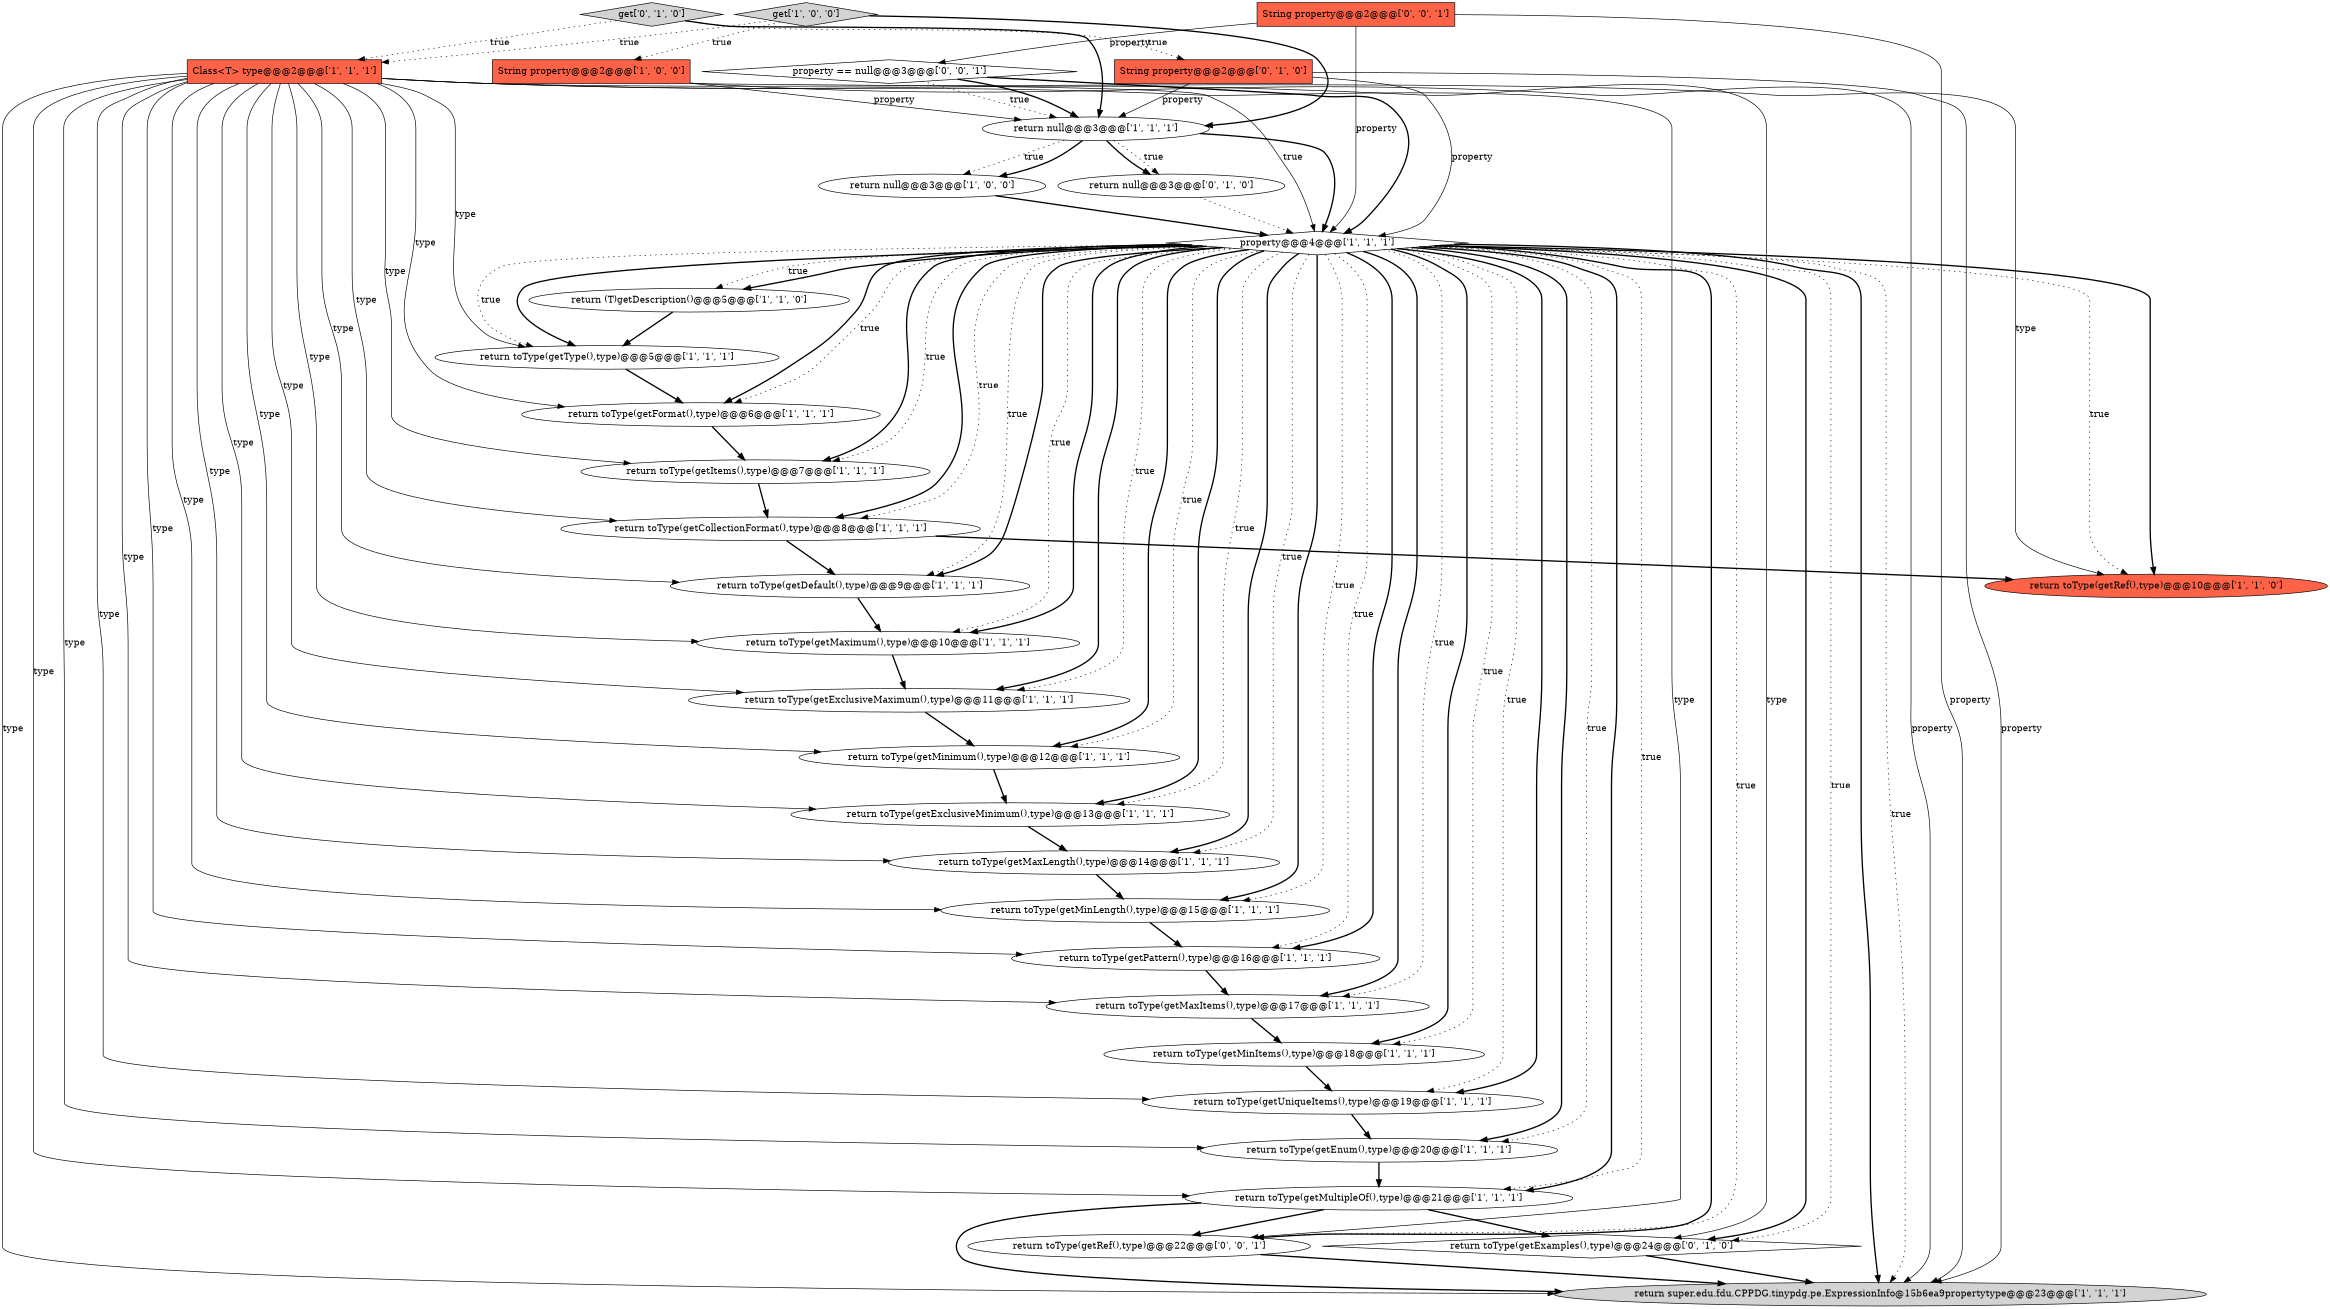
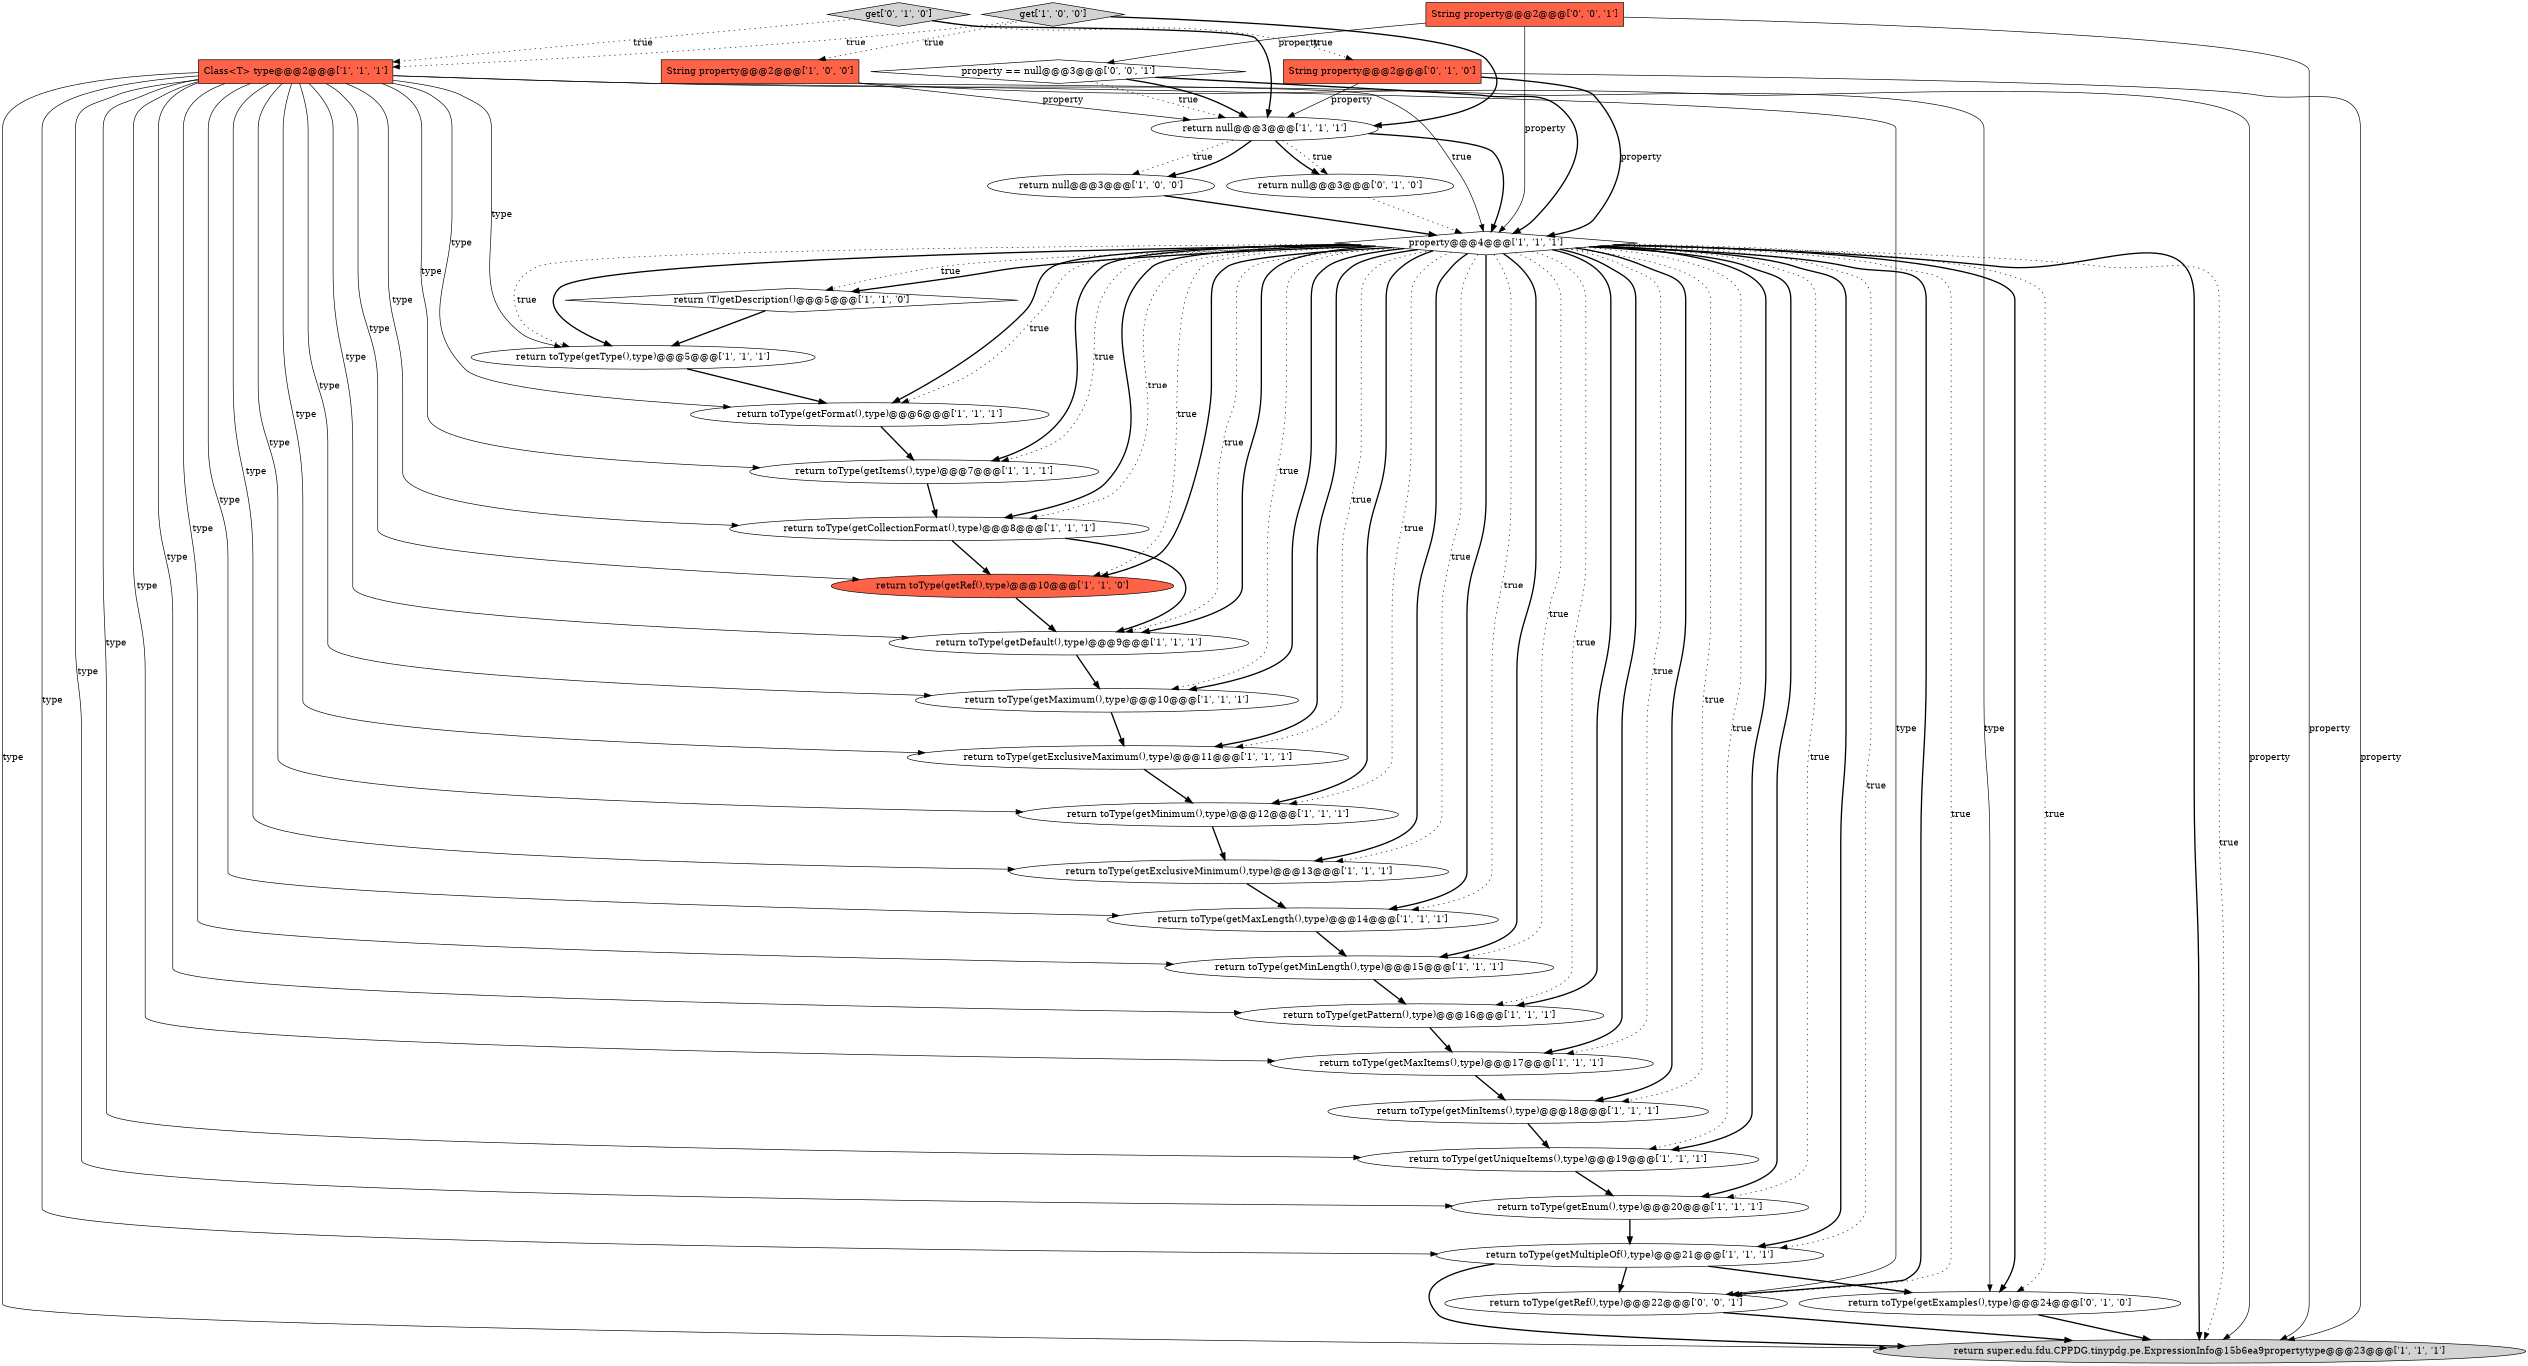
edge "String property@@@2@@@['0', '1', '0']" -> "property@@@4@@@['1', '1', '1']": style solid -> bold
node "return (T)getDescription()@@@5@@@['1', '1', '0']": shape ellipse -> diamond
edge "return toType(getRef(),type)@@@10@@@['1', '1', '0']" -> "return toType(getDefault(),type)@@@9@@@['1', '1', '1']": added
node "return toType(getExamples(),type)@@@24@@@['0', '1', '0']": shape diamond -> ellipse
